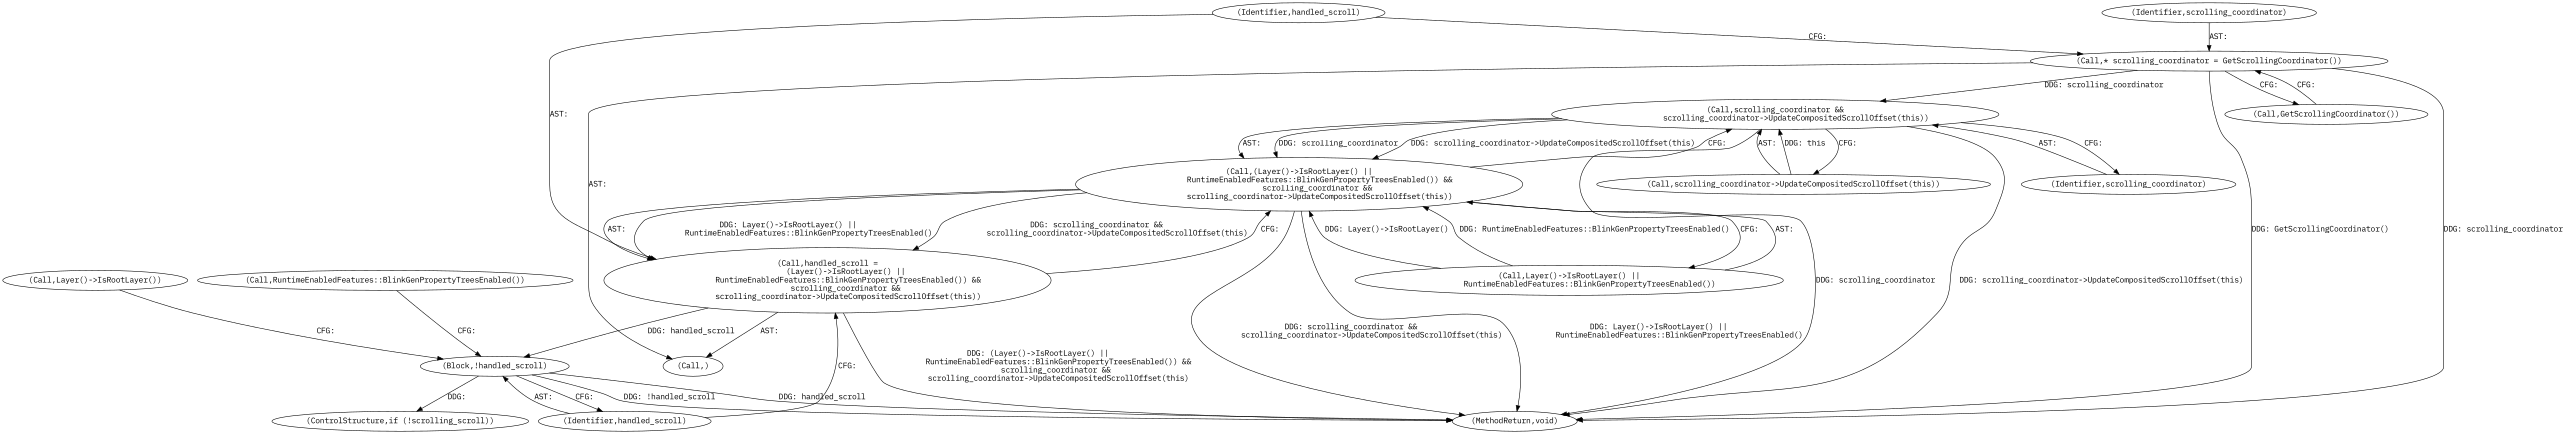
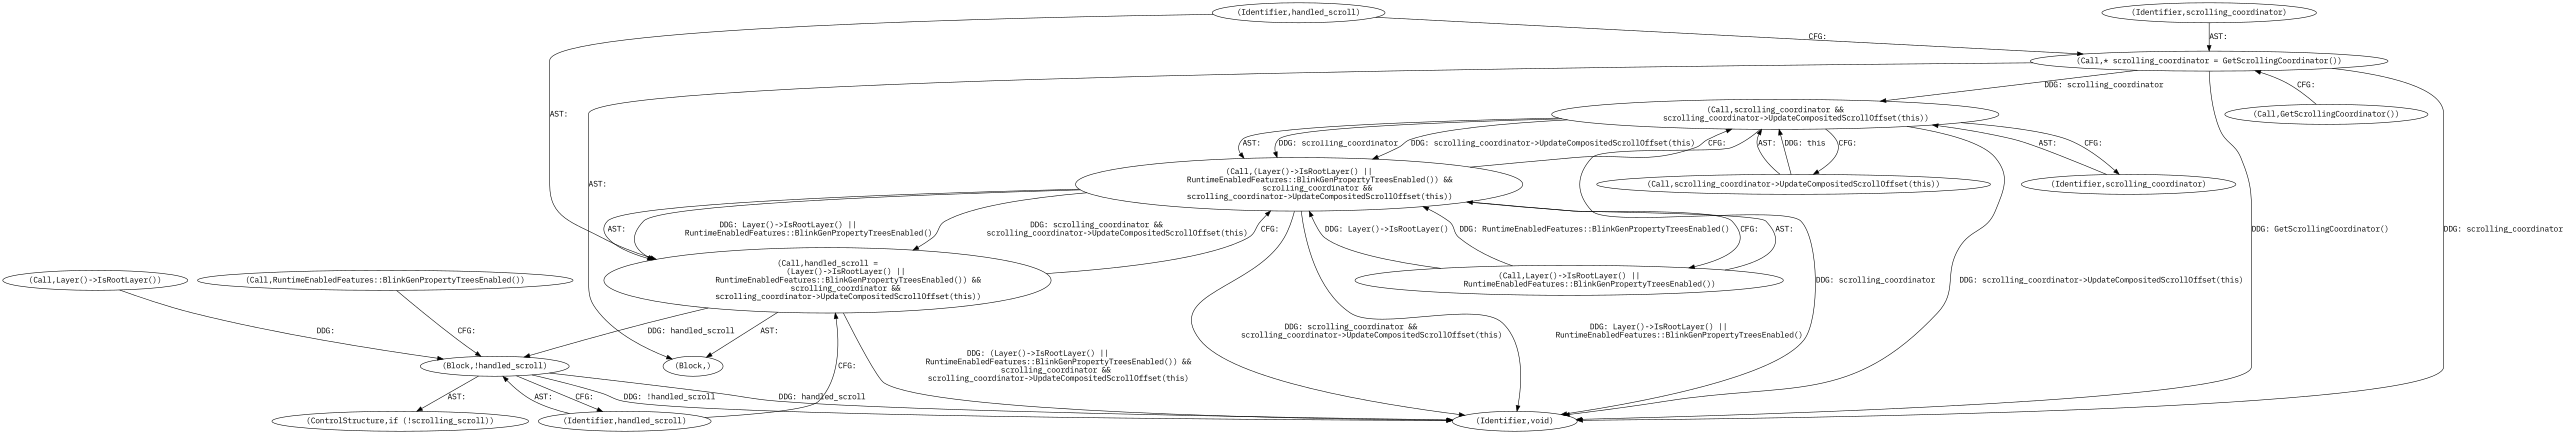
edge "(Call,* scrolling_coordinator = GetScrollingCoordinator())" -> "(Call,GetScrollingCoordinator())": removed, label "CFG:"
edge "(Call,Layer()->IsRootLayer())" -> "(Block,!handled_scroll)": label "CFG: " -> "DDG: "
node "(Call,)": label "(Call,)" -> "(Block,)"
edge "(Block,!handled_scroll)" -> "(ControlStructure,if (!scrolling_scroll))": label "DDG: " -> "AST: "
node "(MethodReturn,void)": label "(MethodReturn,void)" -> "(Identifier,void)"
